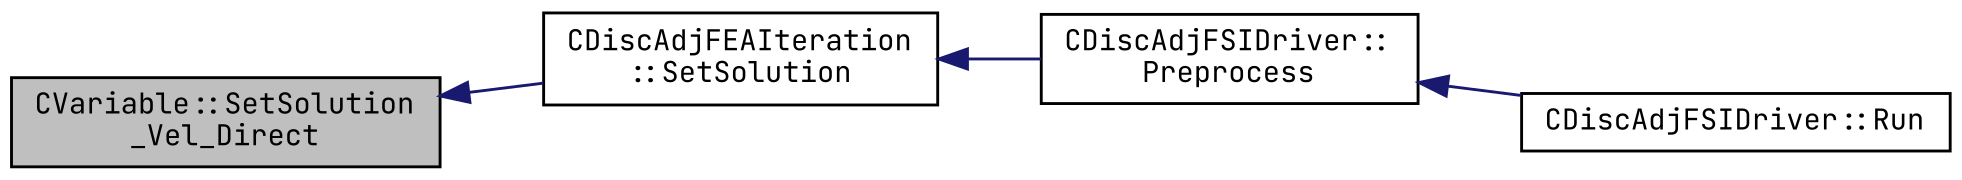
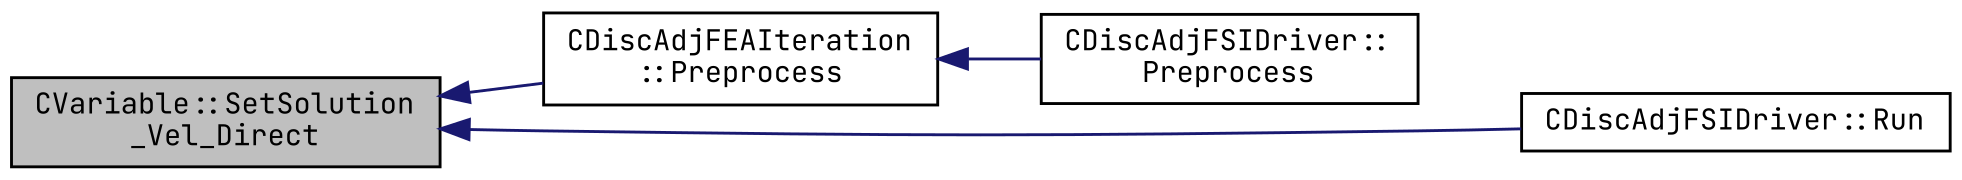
node "CDiscAdjFEAIteration ::SetSolution": label "CDiscAdjFEAIteration ::SetSolution" -> "CDiscAdjFEAIteration ::Preprocess"
edge "CDiscAdjFSIDriver::Run" -> "CDiscAdjFSIDriver:: Preprocess": now "CDiscAdjFSIDriver::Run" -> "CVariable::SetSolution _Vel_Direct"
